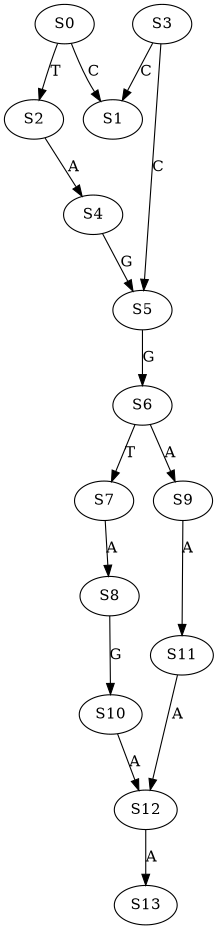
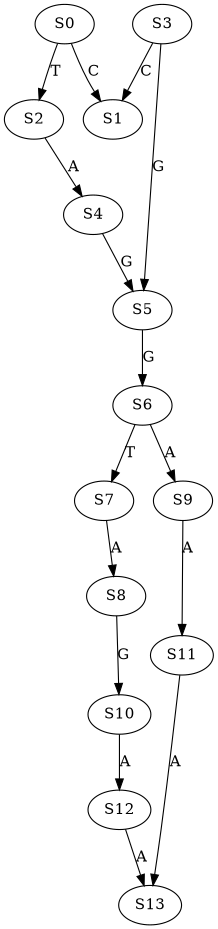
edge "S3" -> "S5": label "C" -> "G"
edge "S11" -> "S12": now "S11" -> "S13"
